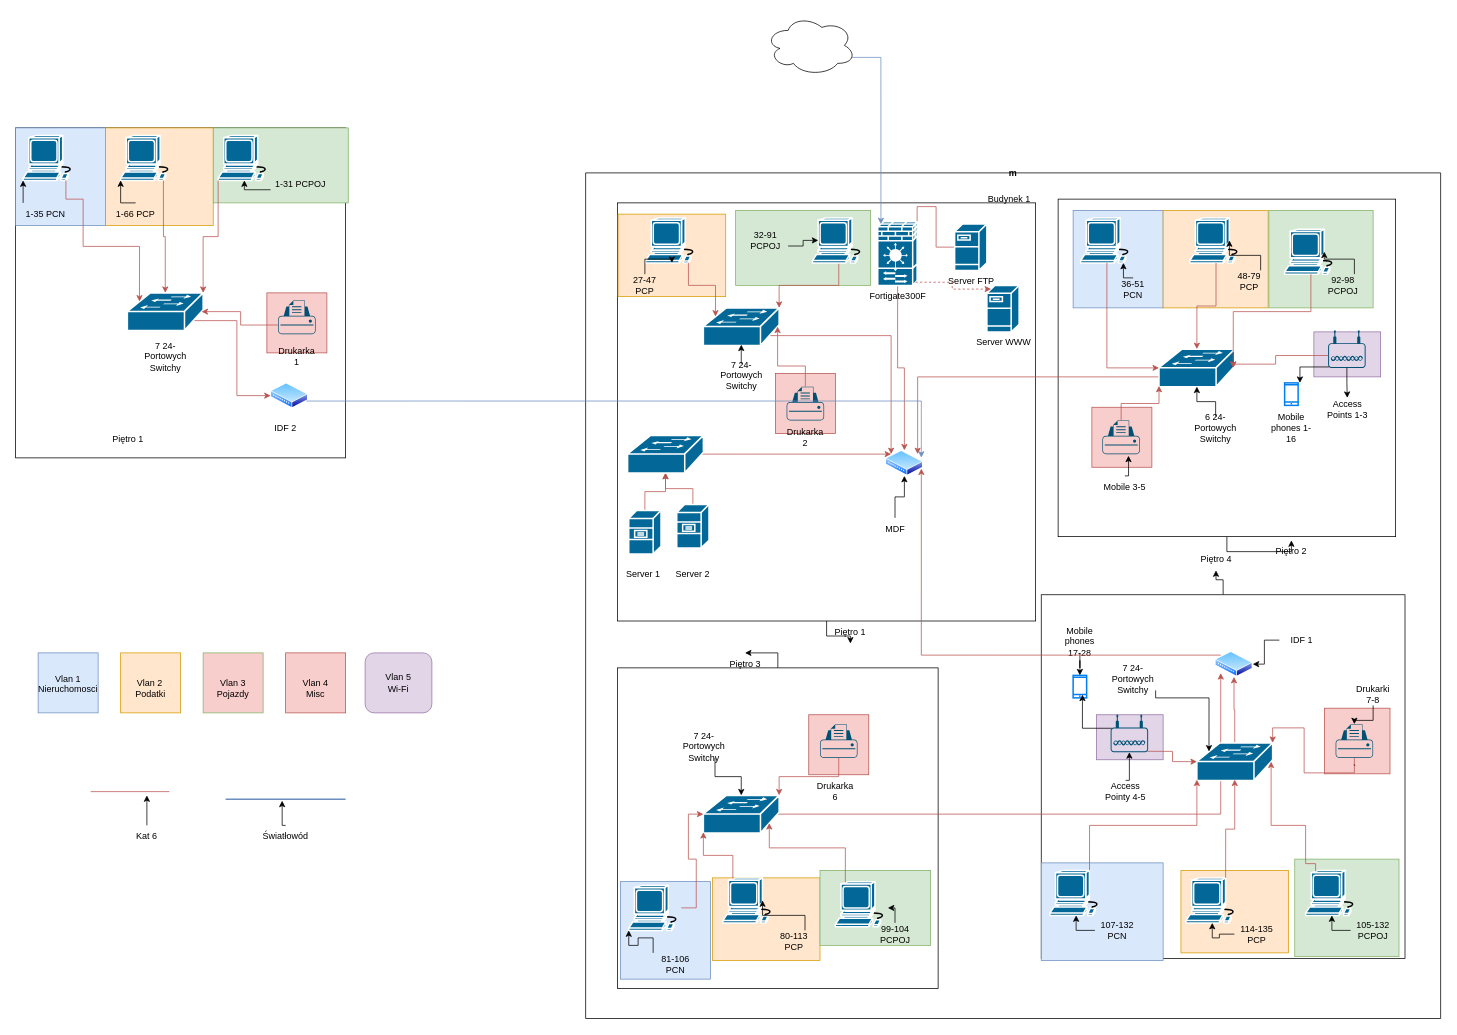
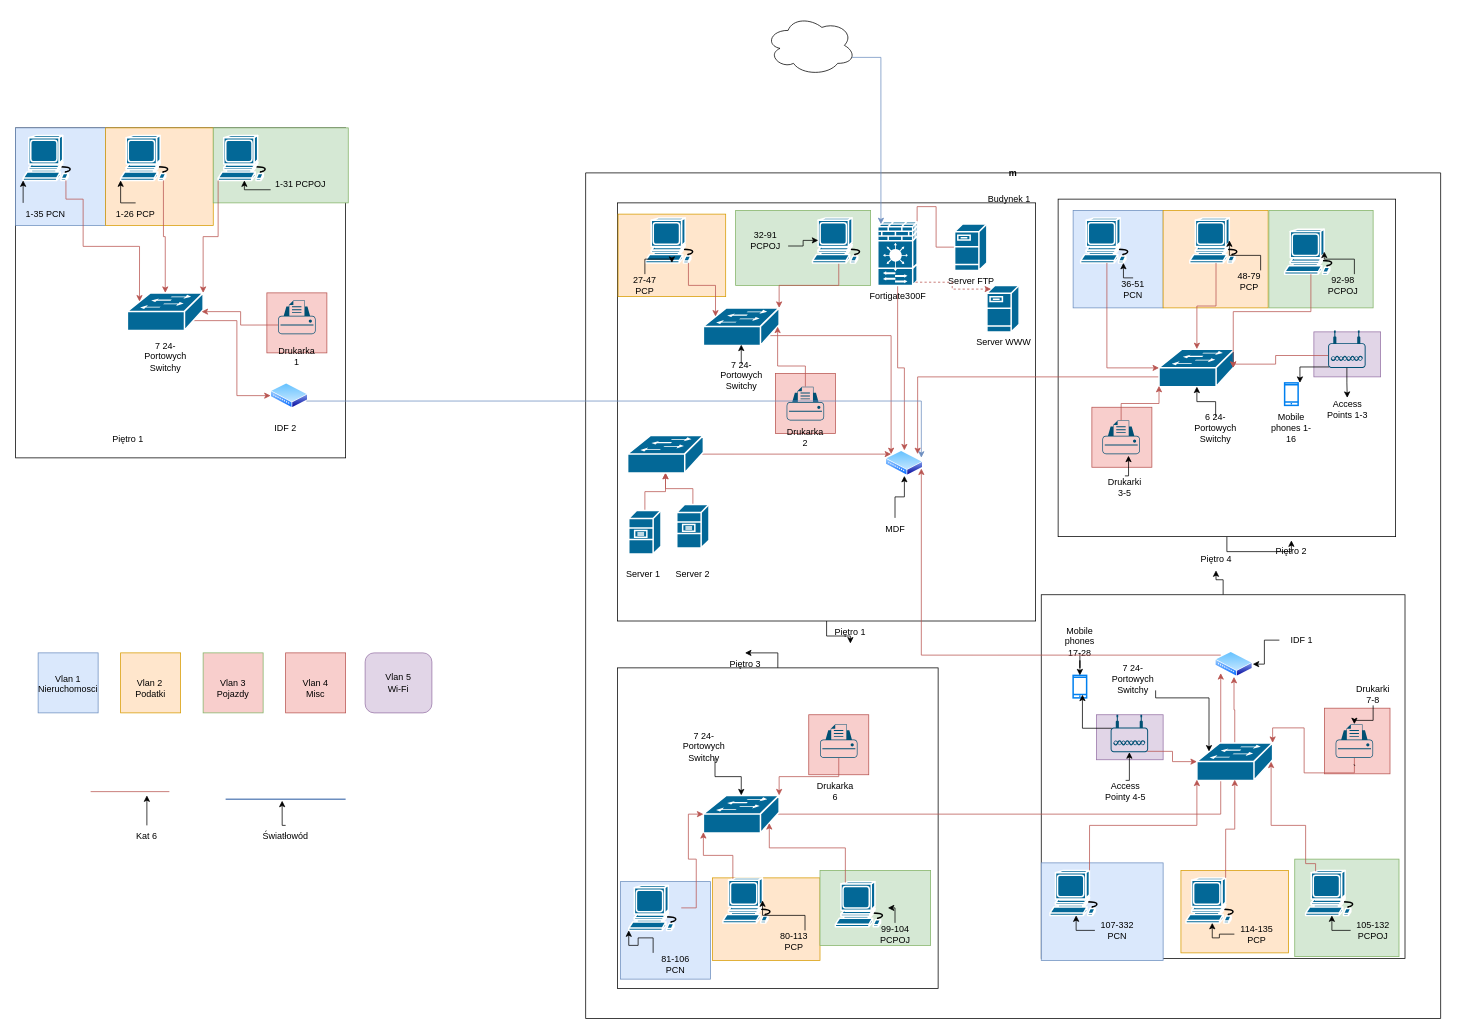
node "1-66 PCP": label "1-66 PCP" -> "1-26 PCP"
node "Mobile 3-5": label "Mobile 3-5" -> "Drukarki 3-5"
node "107-132 PCN": label "107-132 PCN" -> "107-332 PCN"
